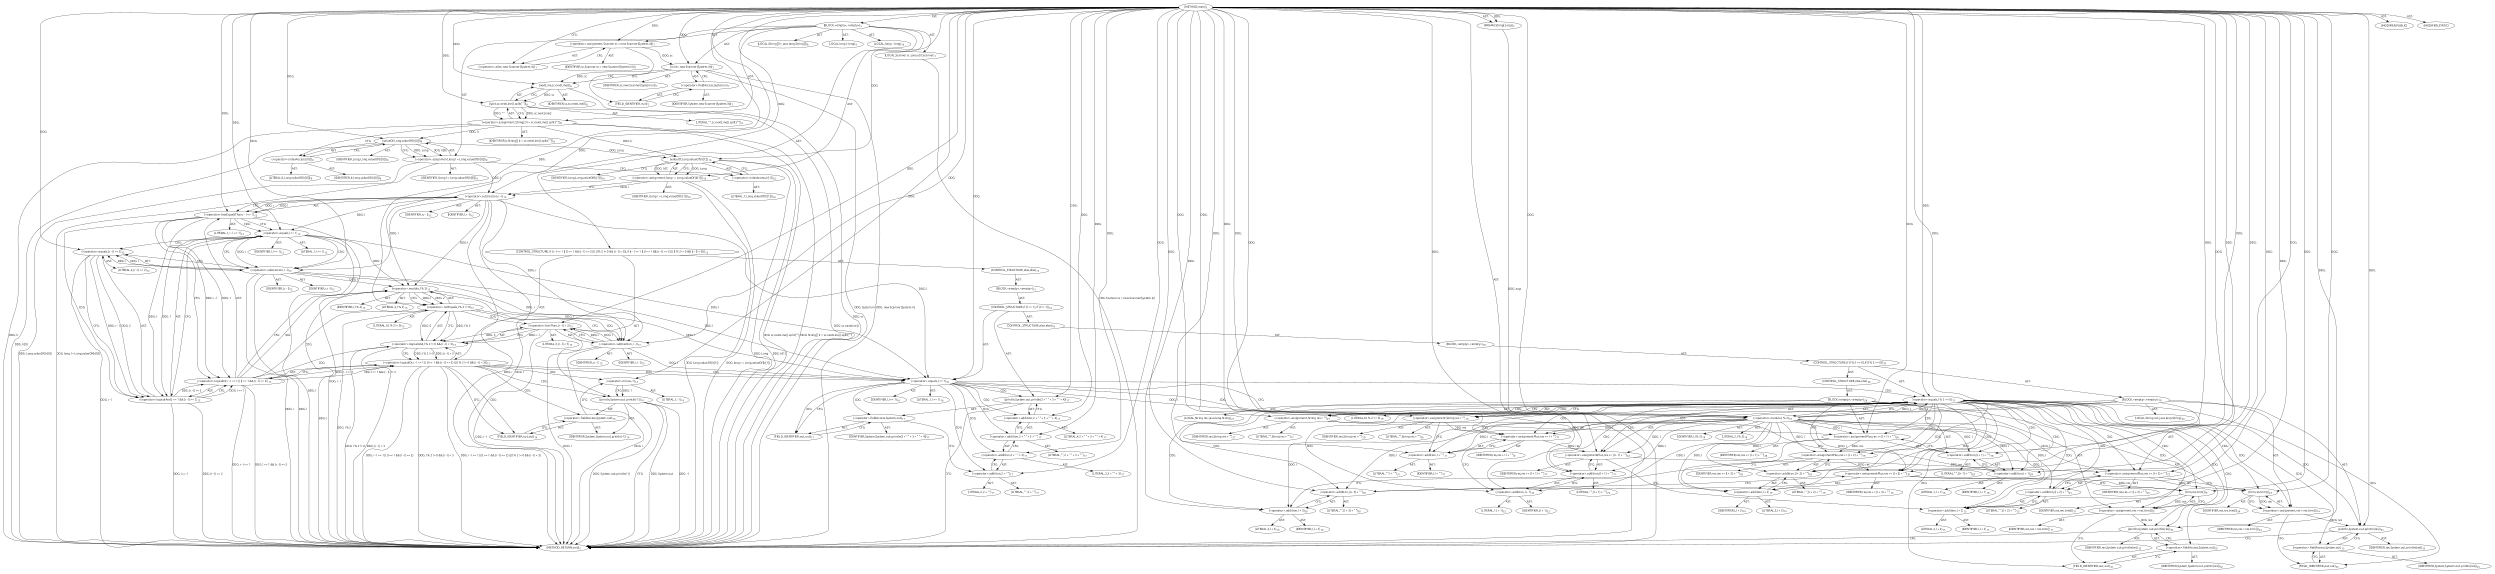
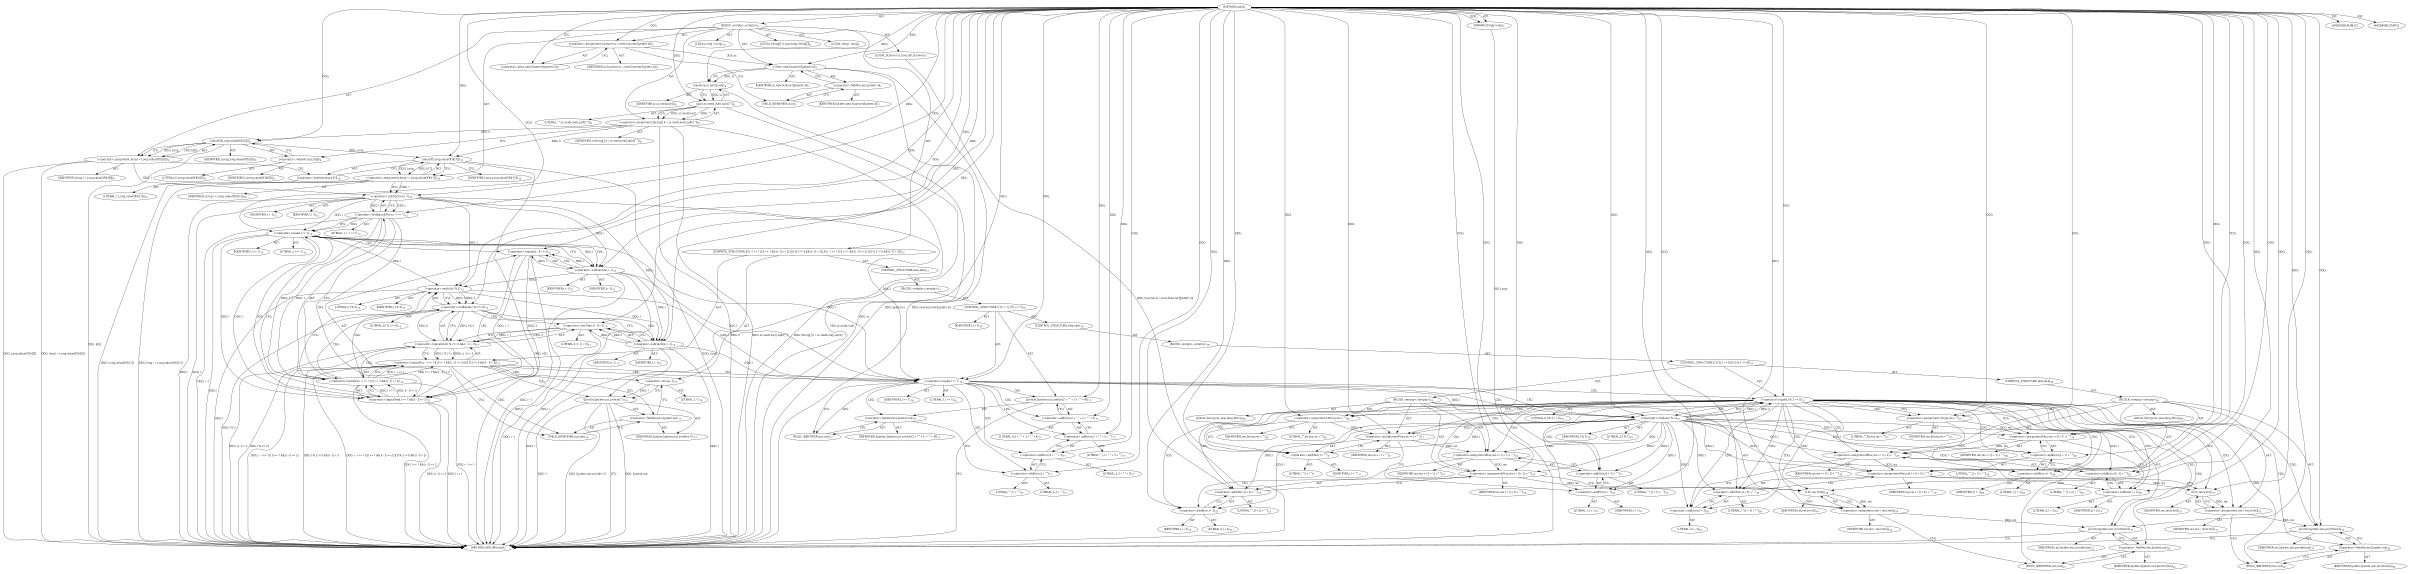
node "(LITERAL,2,(r - l) == 2)": removed
edge "(<operator>.addition,l + 3)" -> "(IDENTIFIER,l,l + 3)": now "(CONTROL_STRUCTURE,if (l == 1),if (l == 1))" -> "(IDENTIFIER,l,l + 3)"
edge "(METHOD,main)" -> "(METHOD_RETURN,void)": removed, label "AST:"
